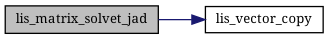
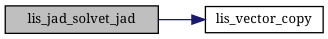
node "lis_matrix_solvet_jad": label "lis_matrix_solvet_jad" -> "lis_jad_solvet_jad"
